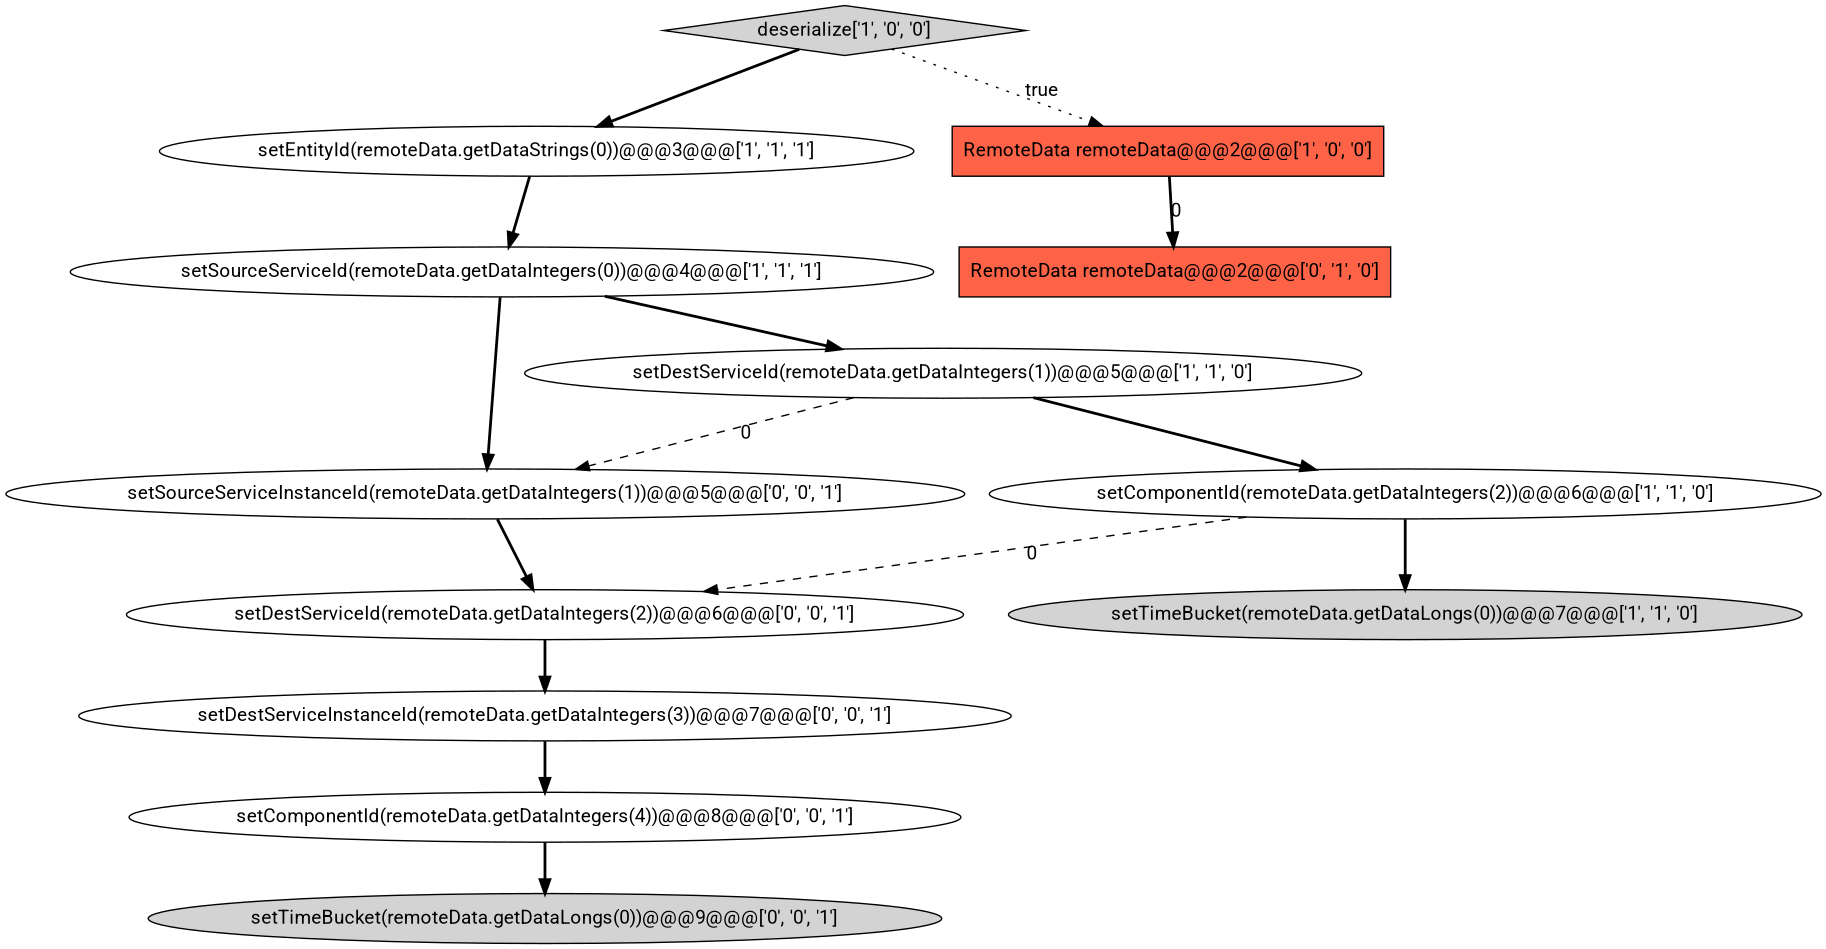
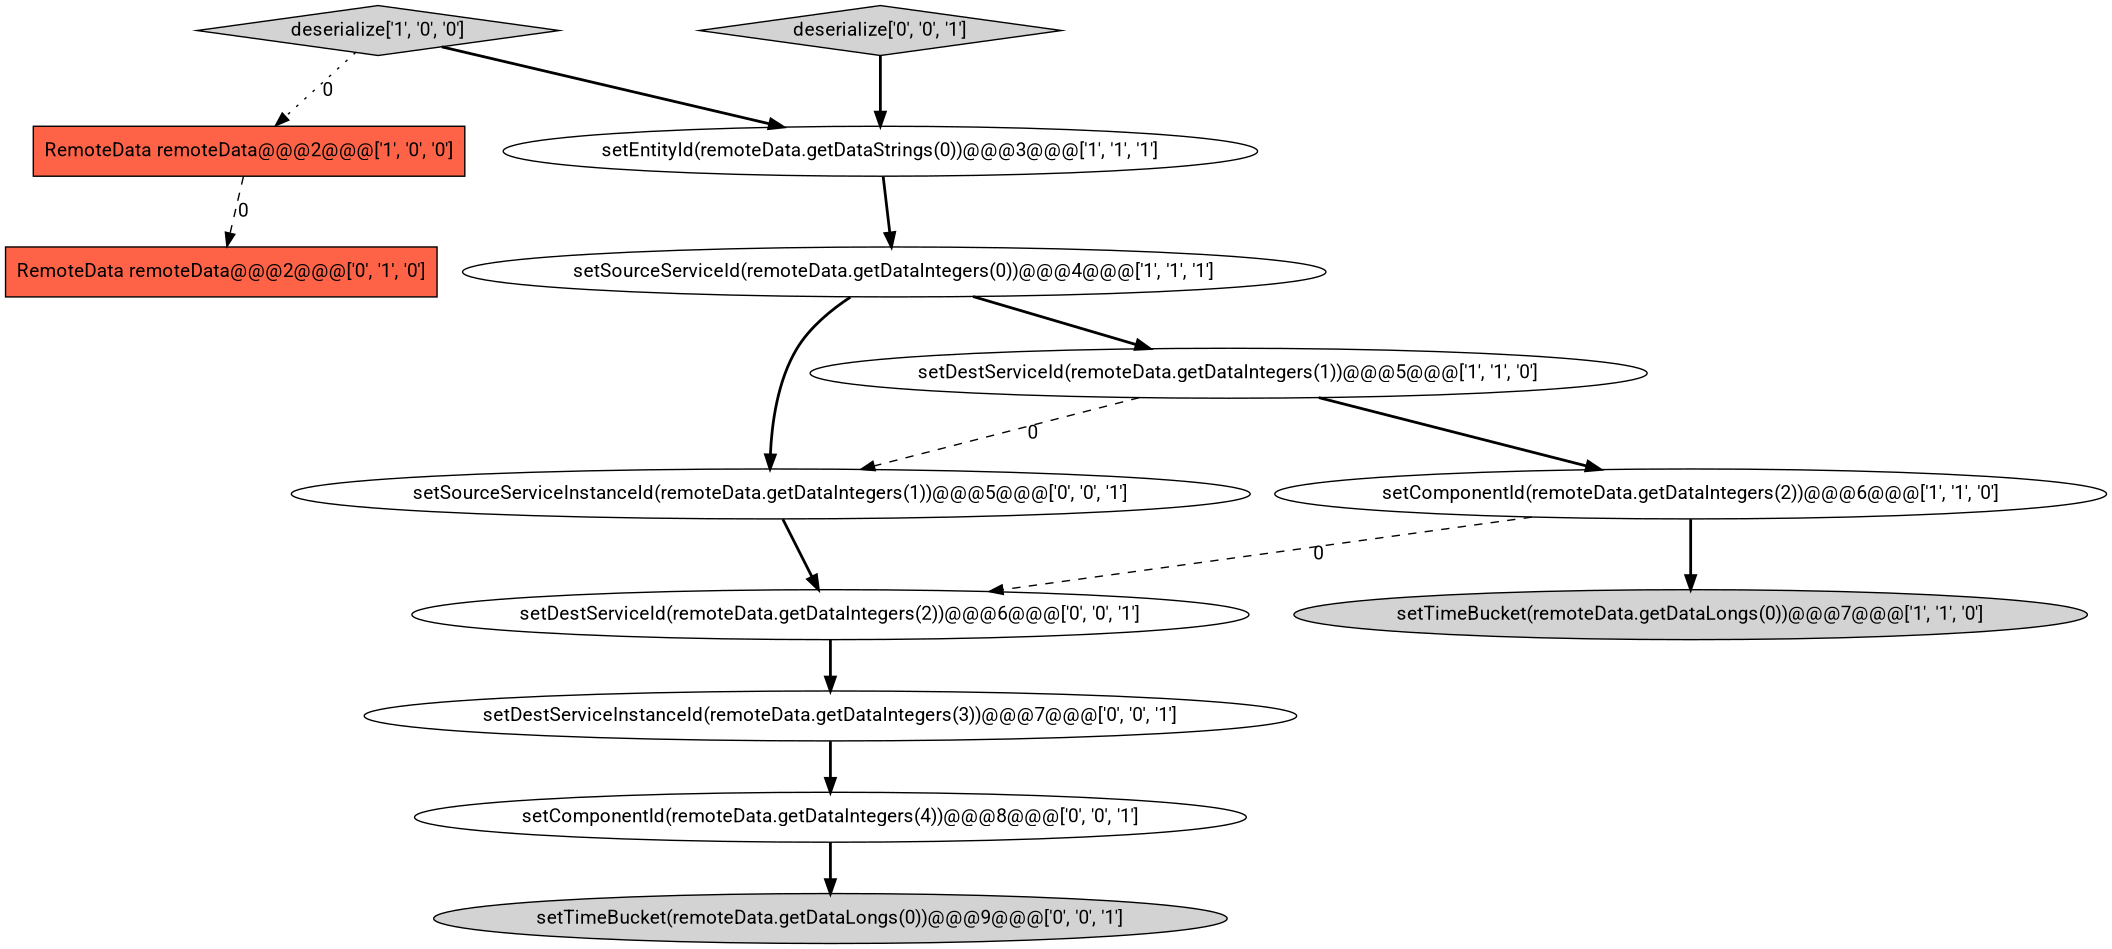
node "deserialize['0', '0', '1']": added
edge "deserialize['1', '0', '0']" -> "RemoteData remoteData@@@2@@@['1', '0', '0']": label "true" -> "0"
edge "RemoteData remoteData@@@2@@@['1', '0', '0']" -> "RemoteData remoteData@@@2@@@['0', '1', '0']": style bold -> dashed
